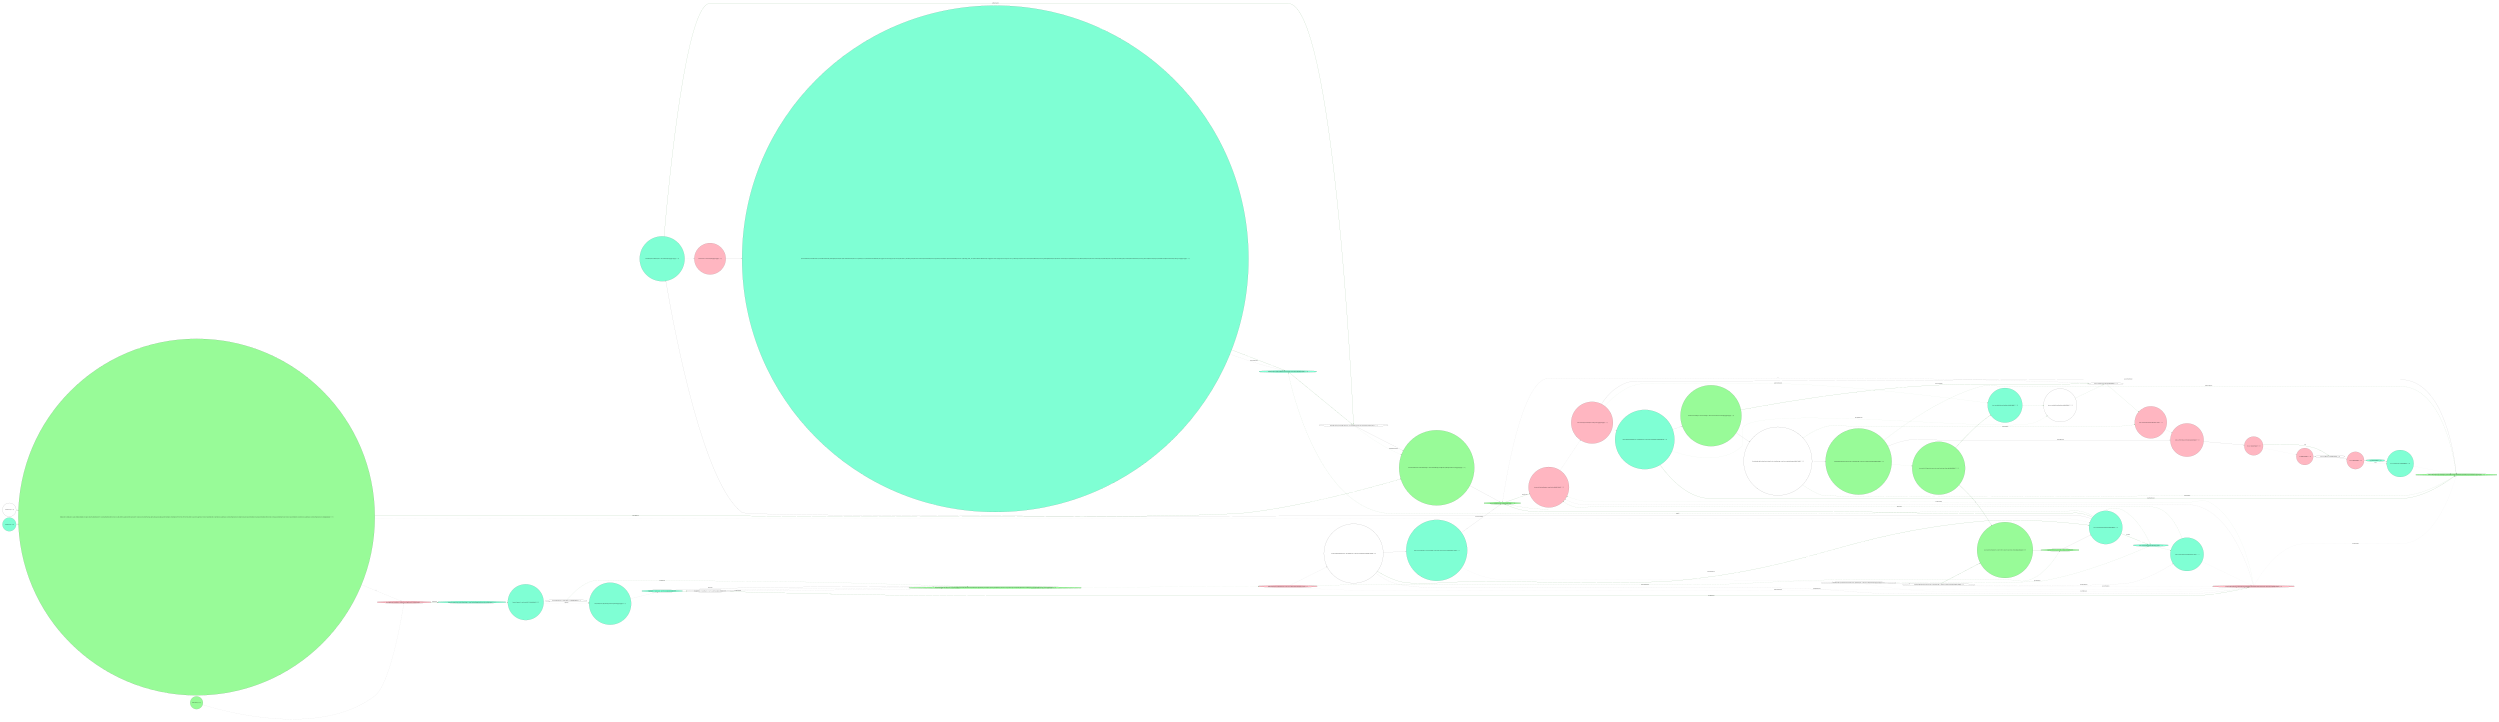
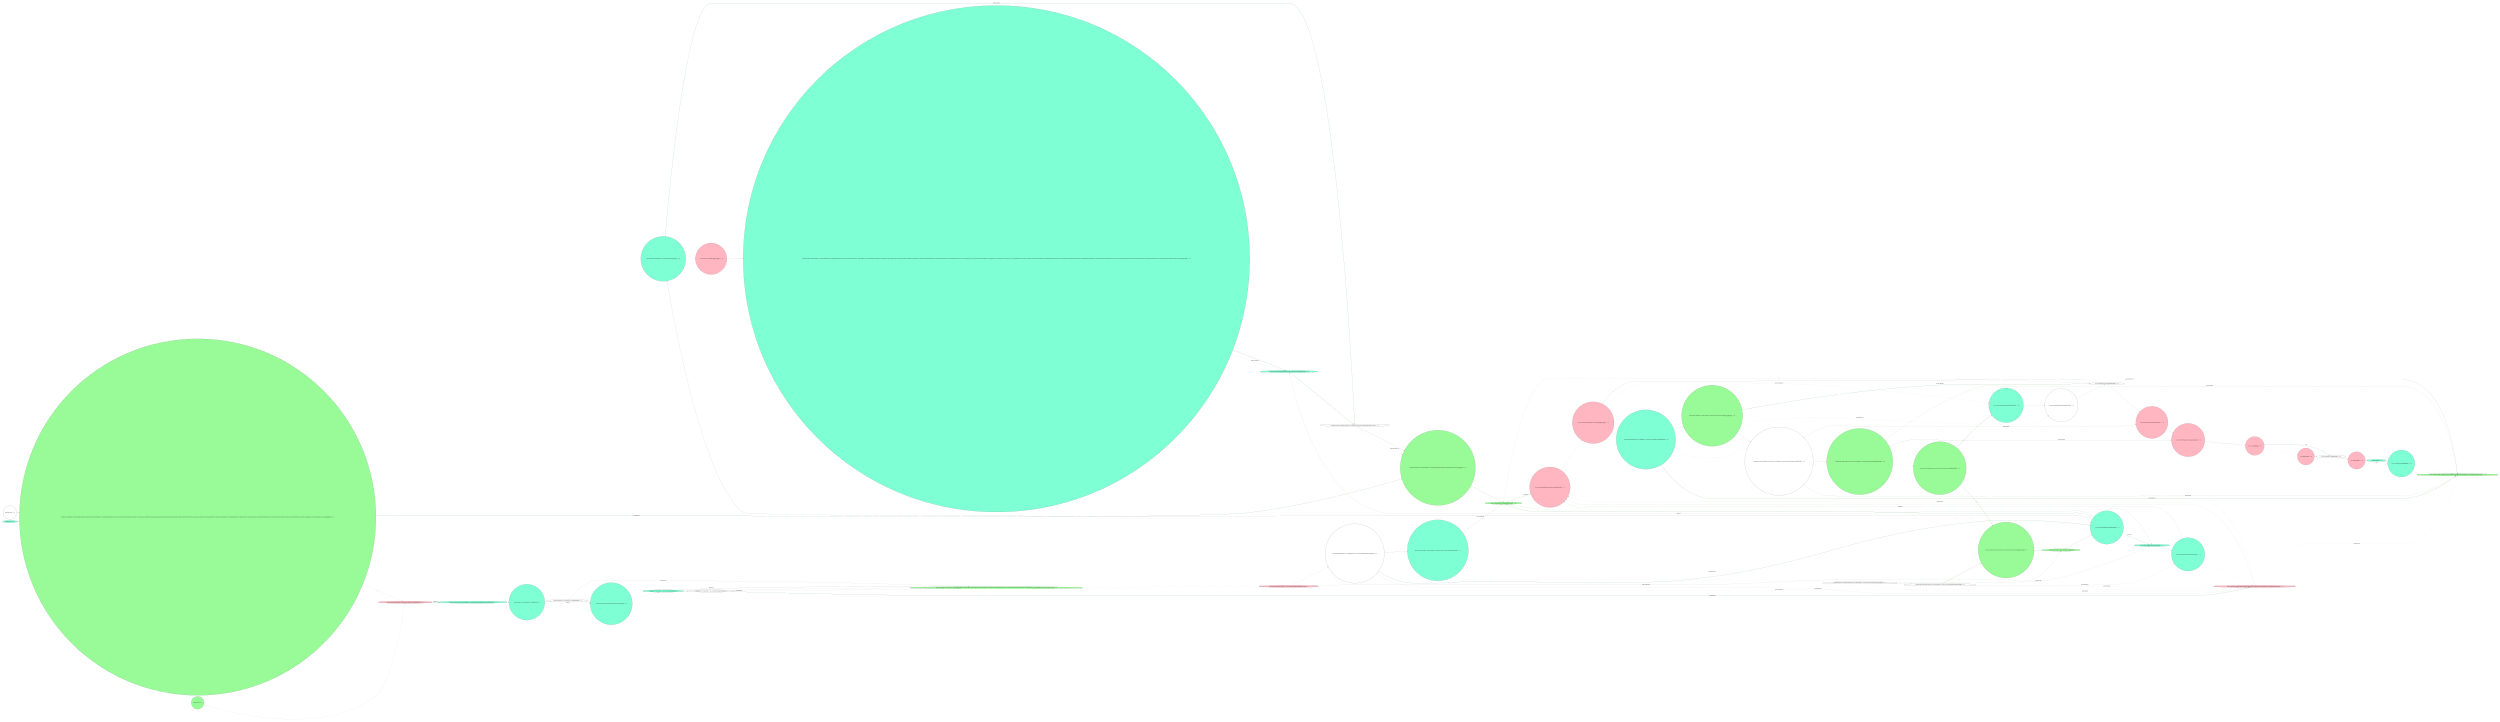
node "testWithRestore['1', '0', '0']": shape circle -> octagon
